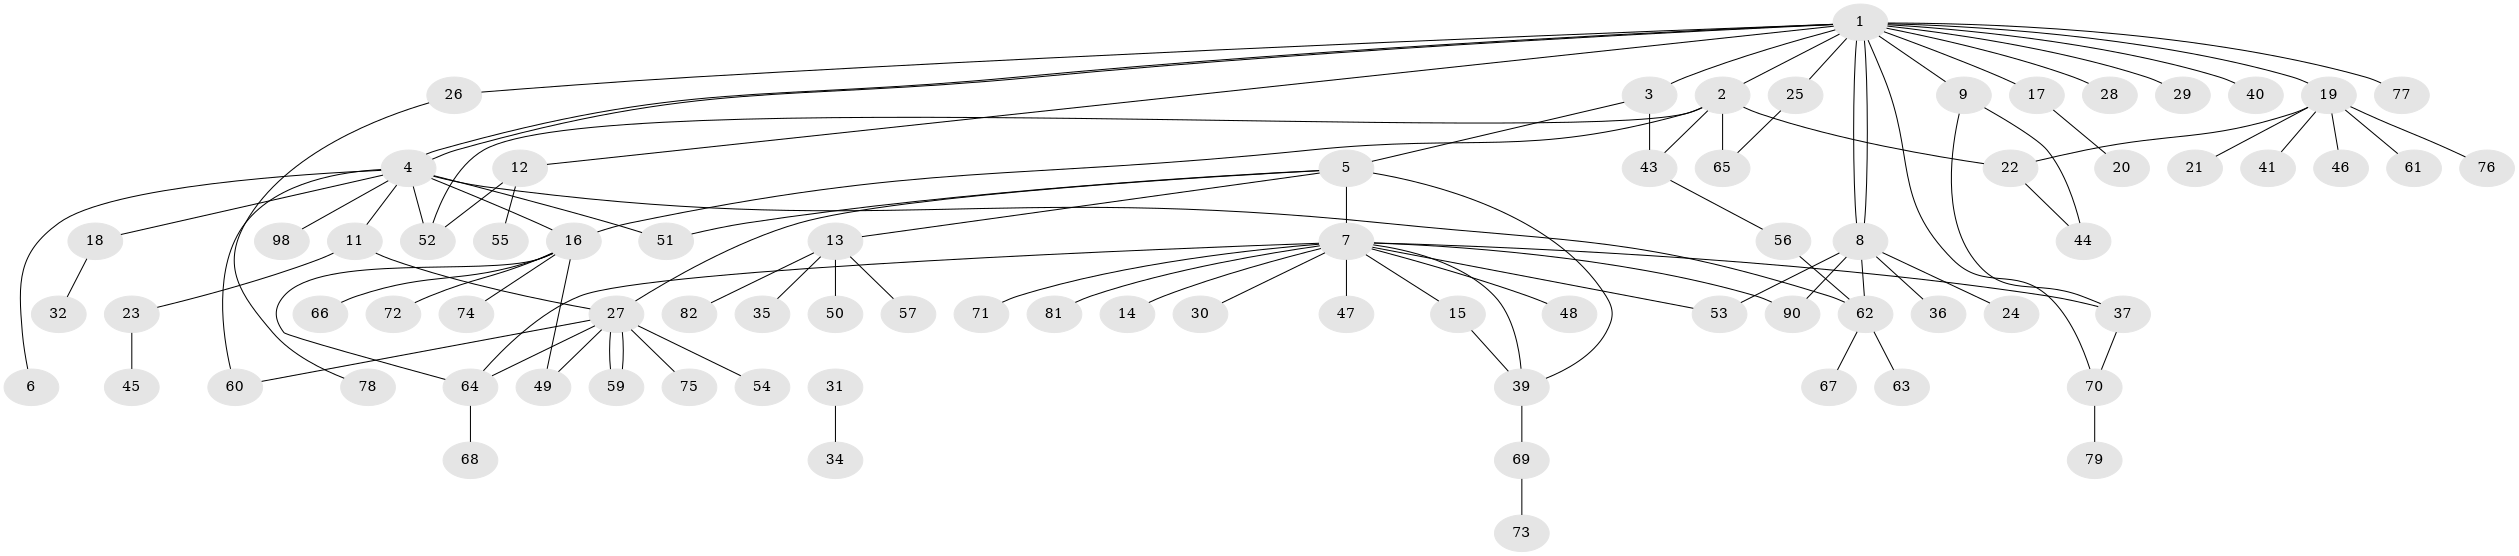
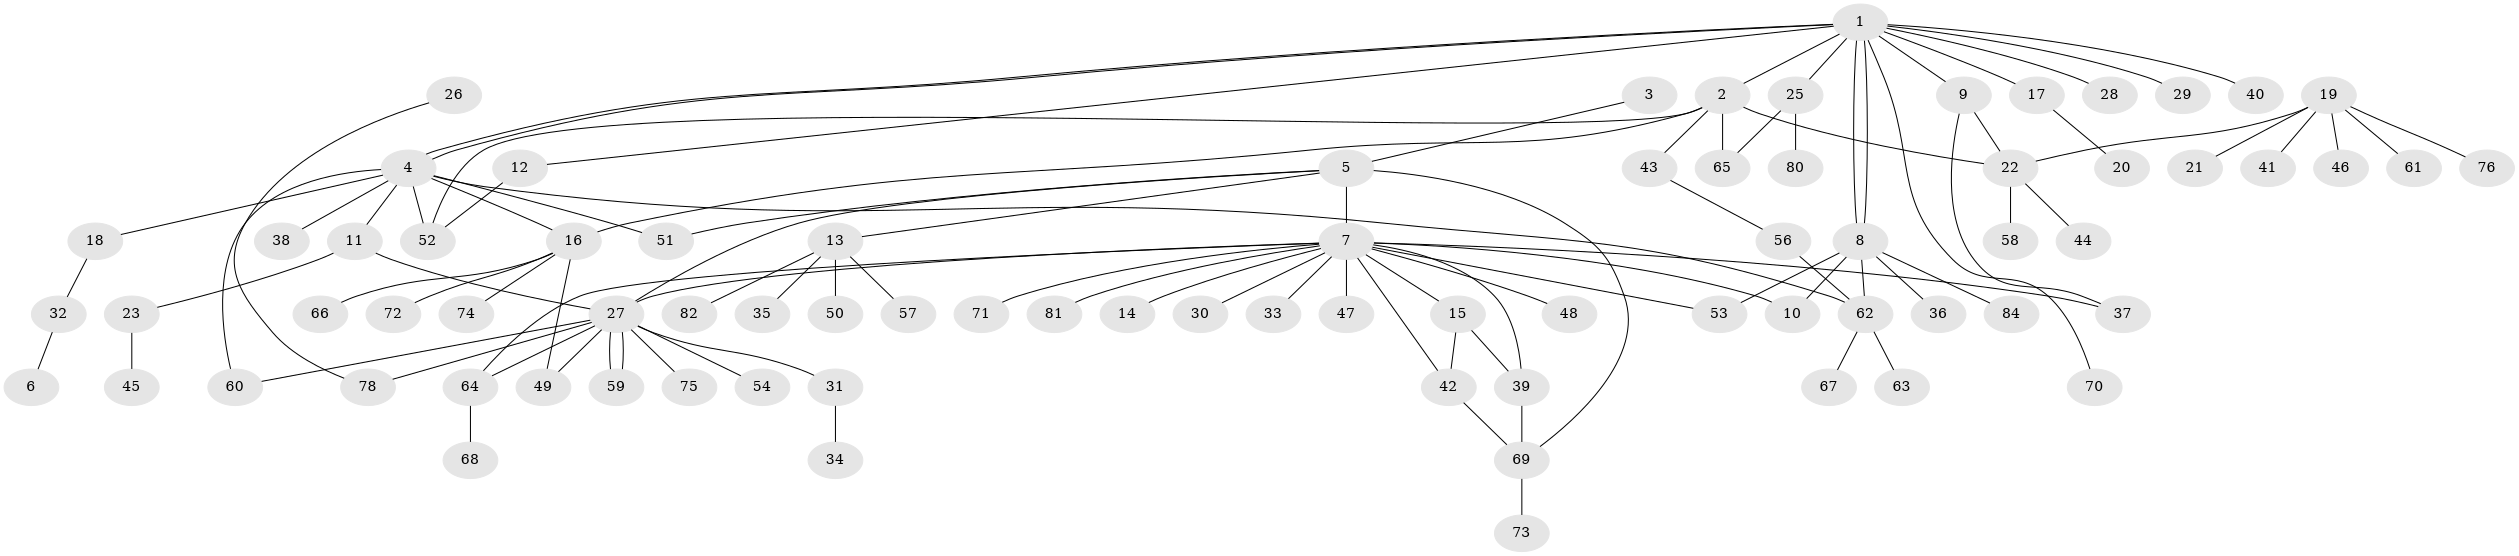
edge "1" -- "19": removed
edge "1" -- "26": removed
edge "1" -- "3": removed
node "77": removed
edge "3" -- "43": removed
edge "9" -- "44": now "9" -- "22"
node "80": added
edge "4" -- "6": now "32" -- "6"
edge "5" -- "39": now "5" -- "69"
node "98": label "98" -> "38"
node "55": removed
node "58": added
edge "7" -- "27": added
edge "16" -- "64": removed
node "33": added
node "90": label "90" -> "10"
node "24": label "24" -> "84"
edge "27" -- "78": added
edge "27" -- "31": added
edge "37" -- "70": removed
node "42": added
node "79": removed
